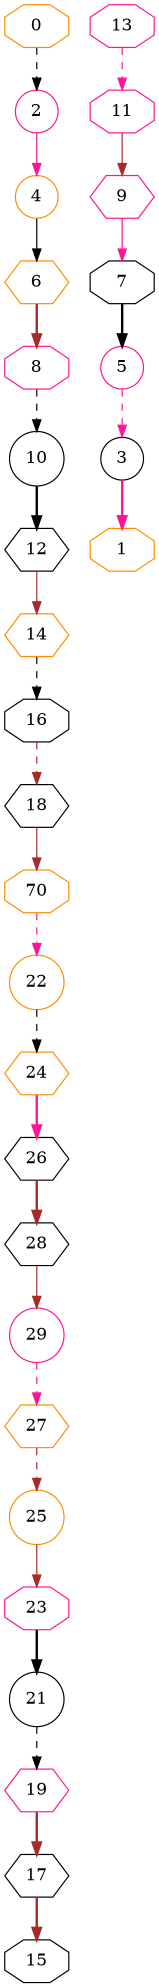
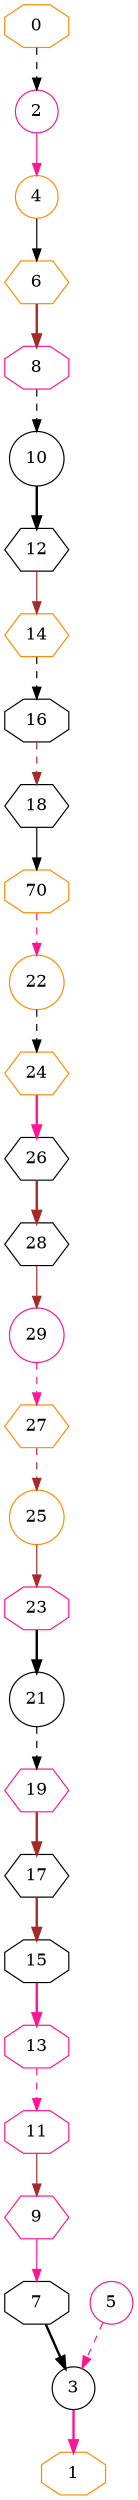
edge "7" -> "5": now "7" -> "3"
edge "18" -> "70": color brown -> black
edge "15" -> "13": added
